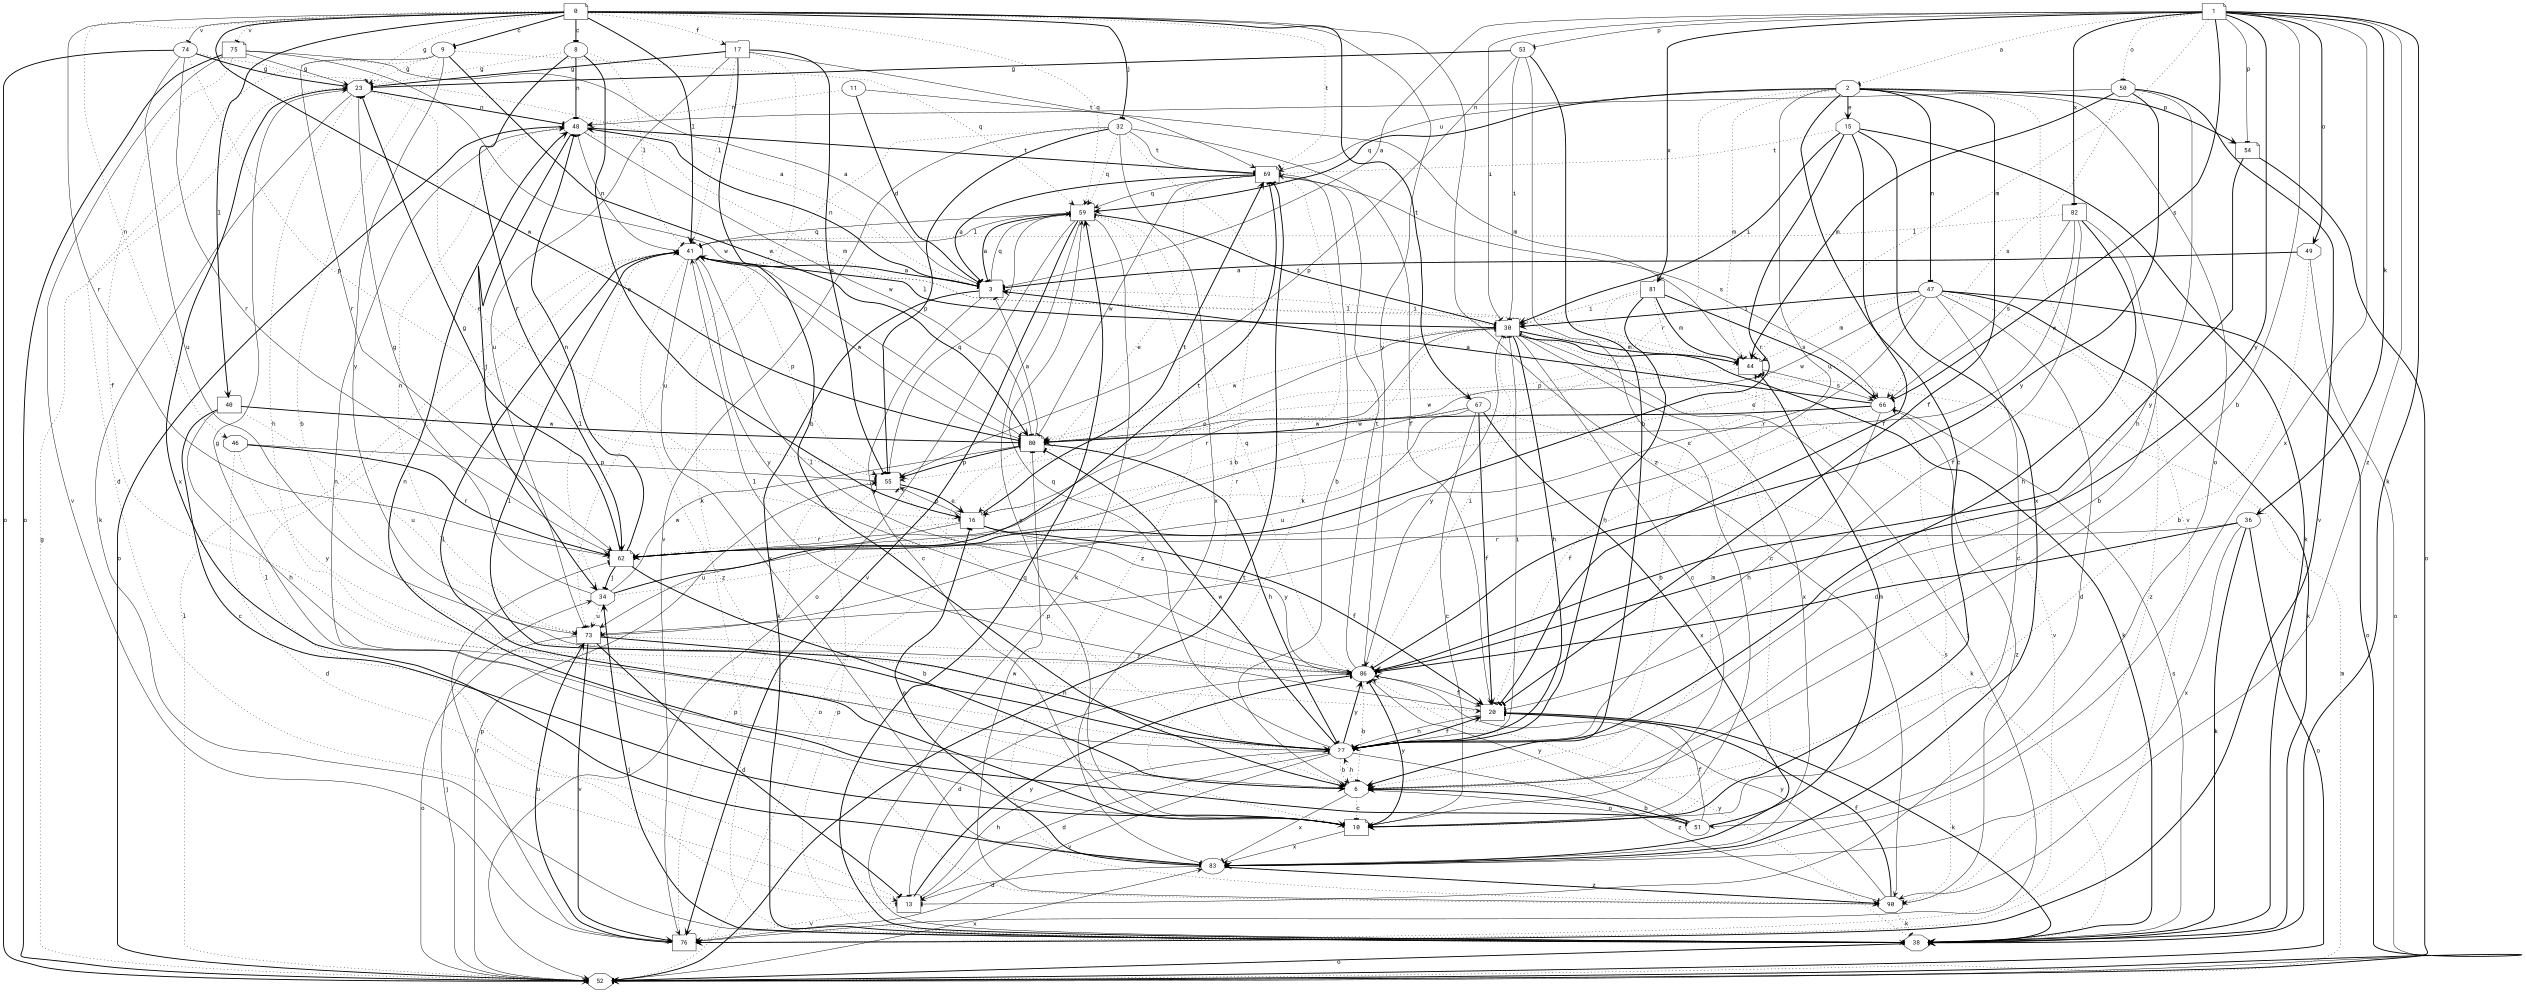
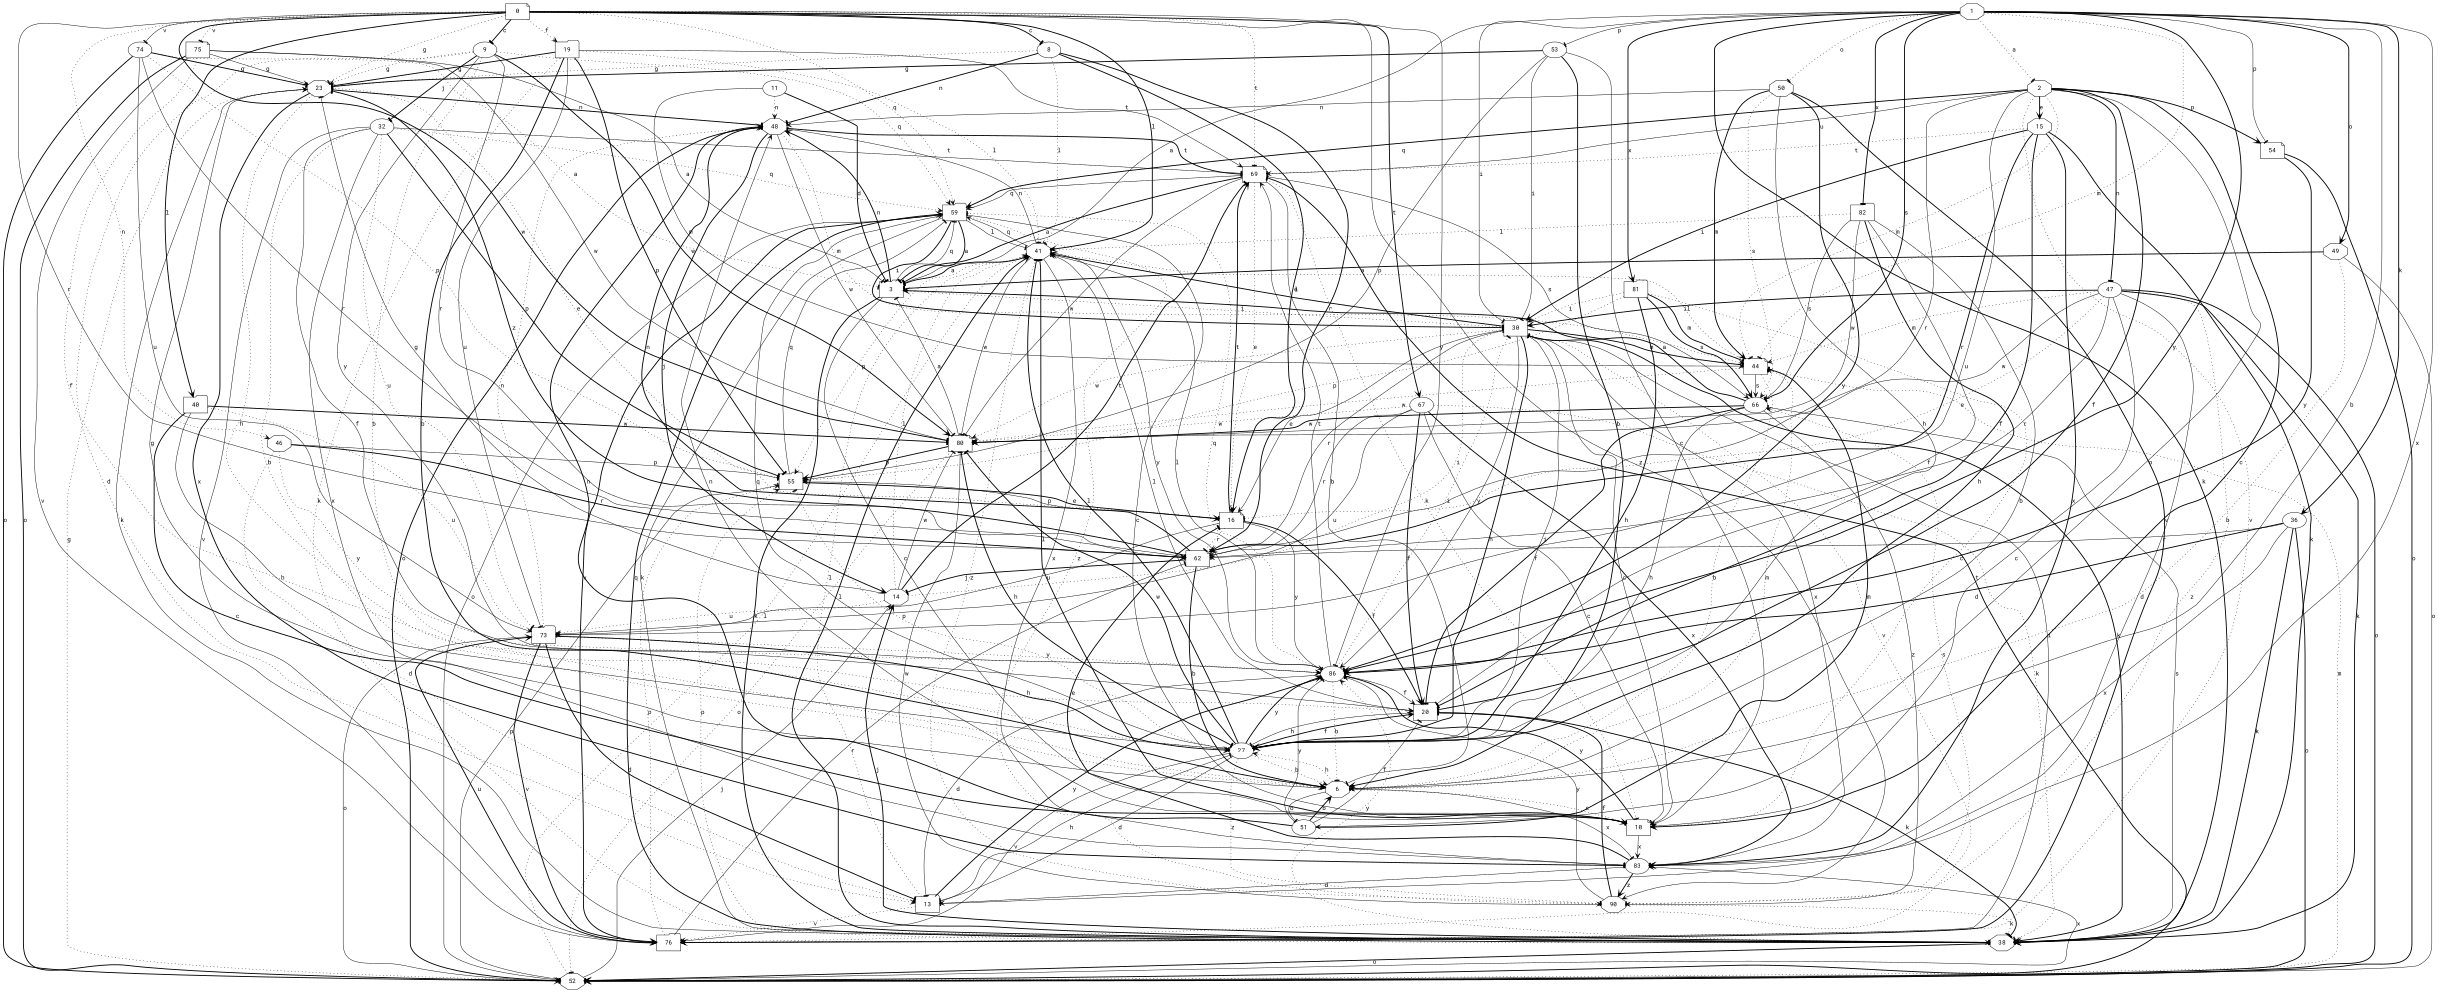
node "1": shape note -> octagon
edge "0" -> "32": now "9" -> "32"
node "17": label "17" -> "19"
edge "62" -> "23": label "g" -> "z"
edge "2" -> "62": style dotted -> solid
edge "1" -> "90": removed, label "z"
edge "66" -> "20": style dotted -> bold
node "34": label "34" -> "14"
edge "27" -> "90": style solid -> dotted
edge "54" -> "52": arrowhead tee -> vee
edge "38" -> "41": added, label "l"
